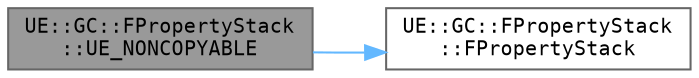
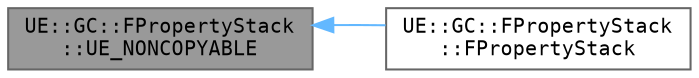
edge "UE::GC::FPropertyStack ::UE_NONCOPYABLE" -> "UE::GC::FPropertyStack ::FPropertyStack": reversed
